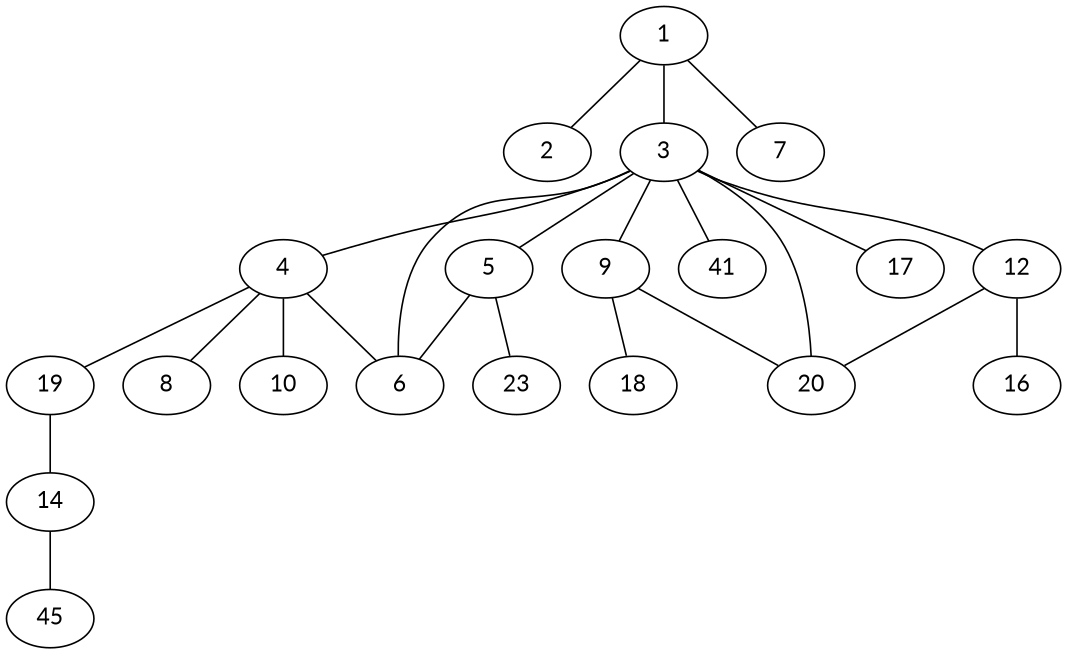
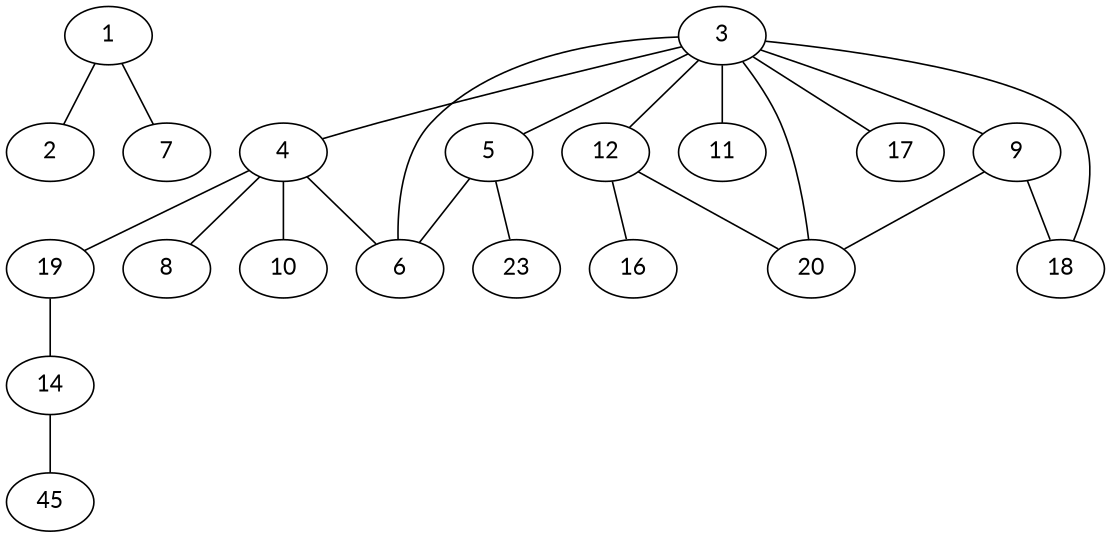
edge "1" -- "3": now "18" -- "3"
node "41": label "41" -> "11"
